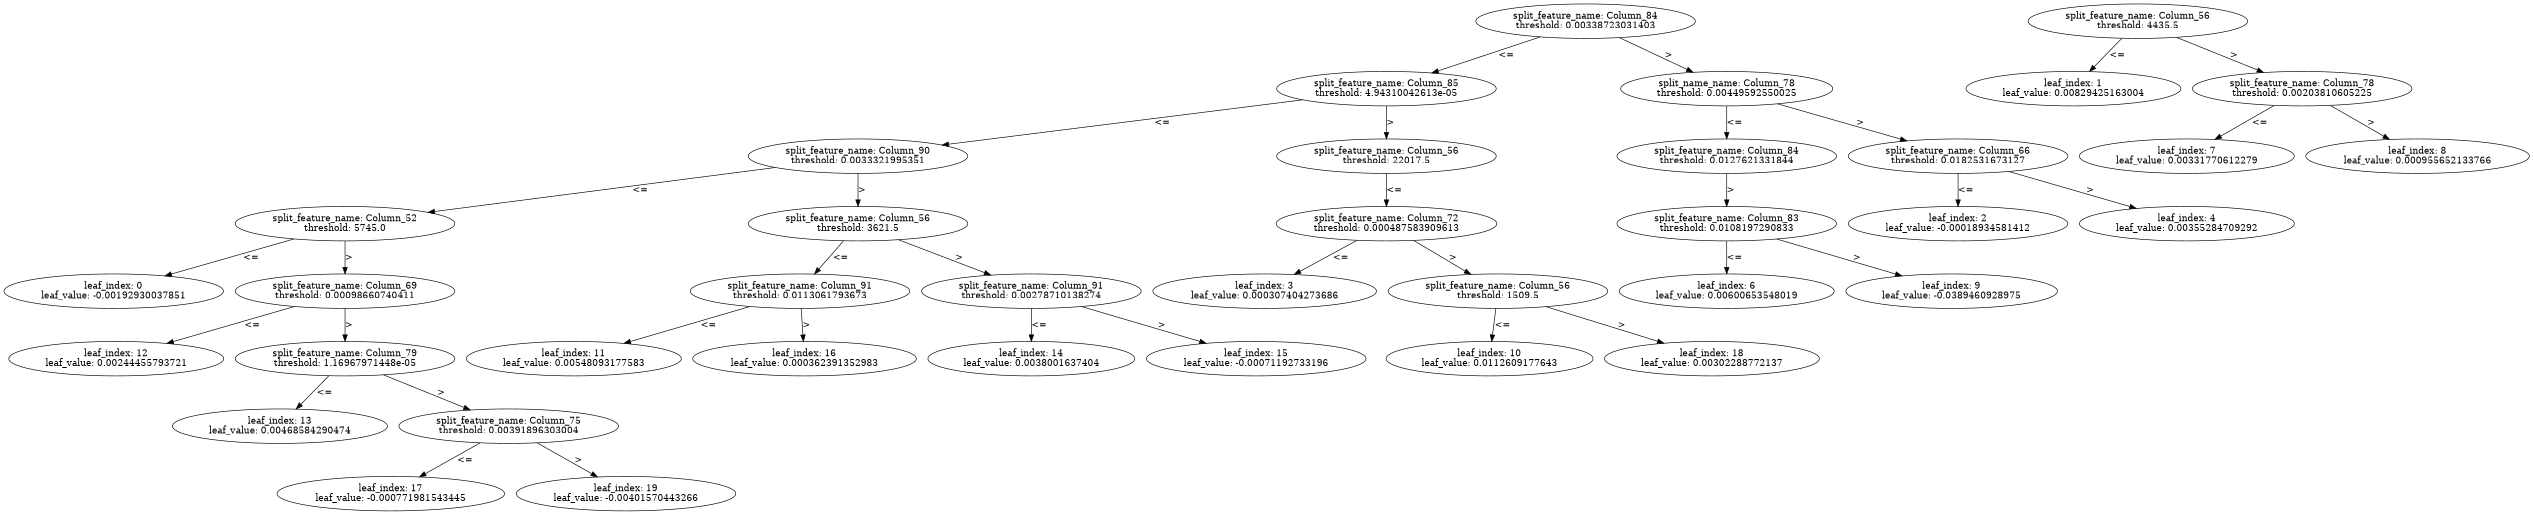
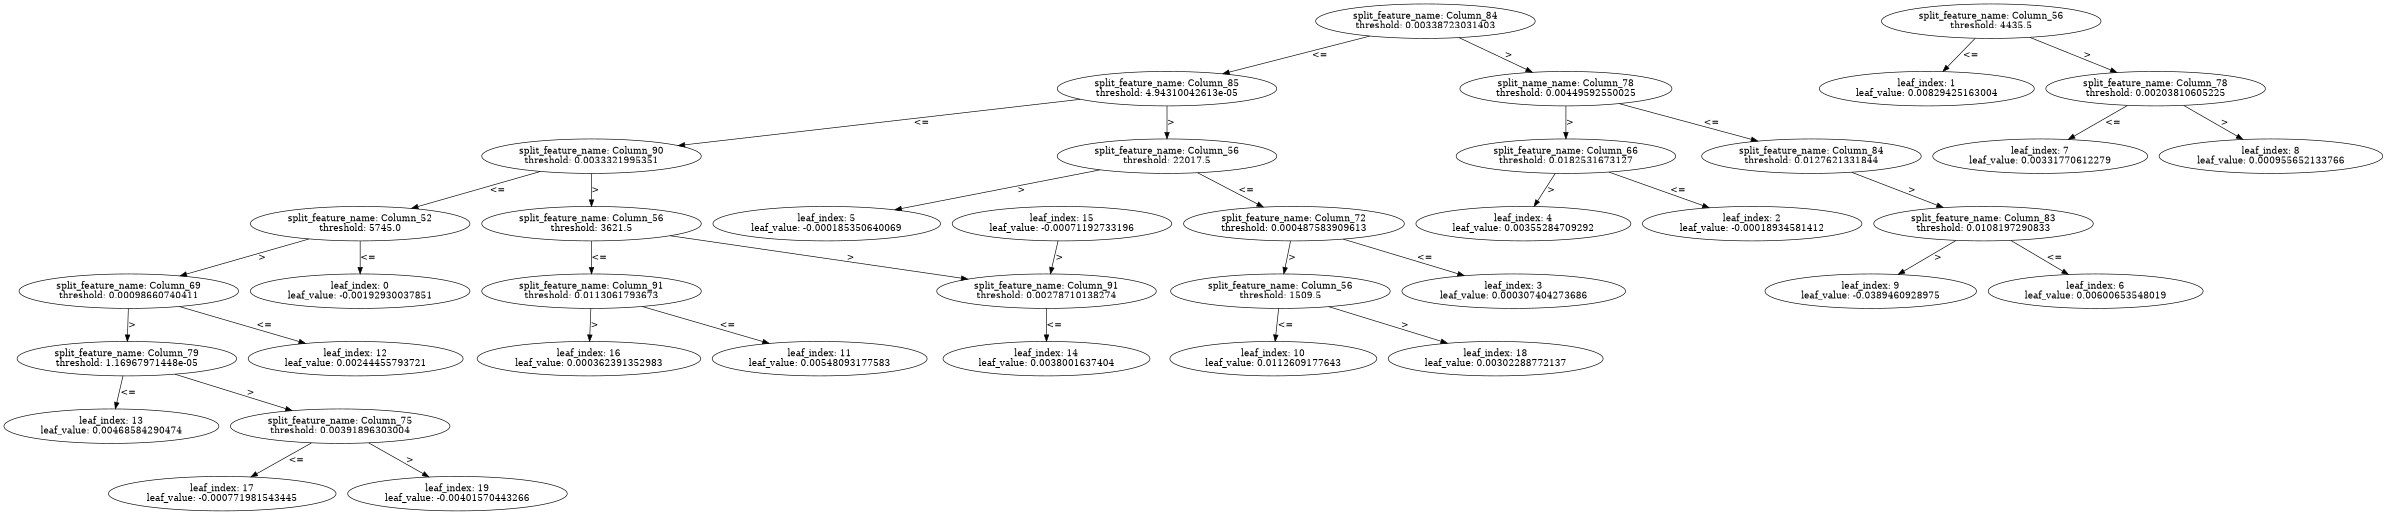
node "leaf_index: 5 leaf_value: -0.000185350640069": added
edge "split_feature_name: Column_91 threshold: 0.00278710138274" -> "leaf_index: 15 leaf_value: -0.00071192733196": reversed
